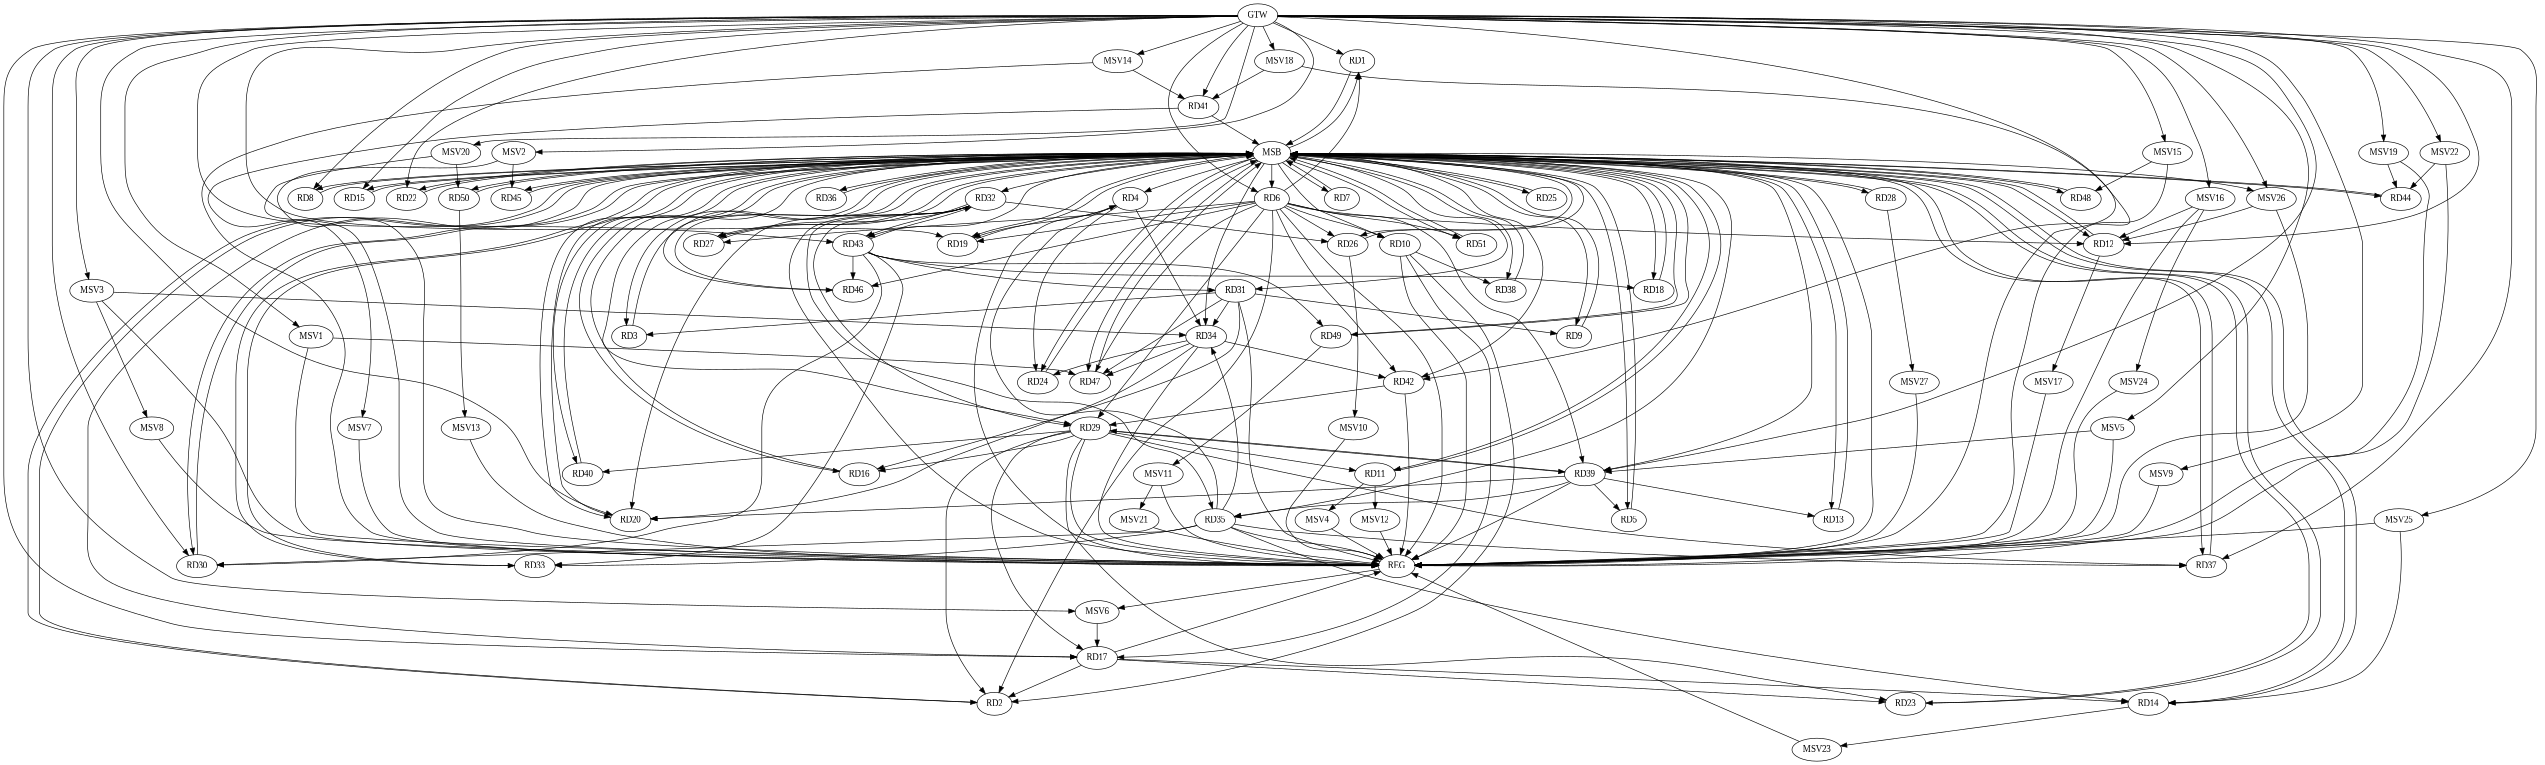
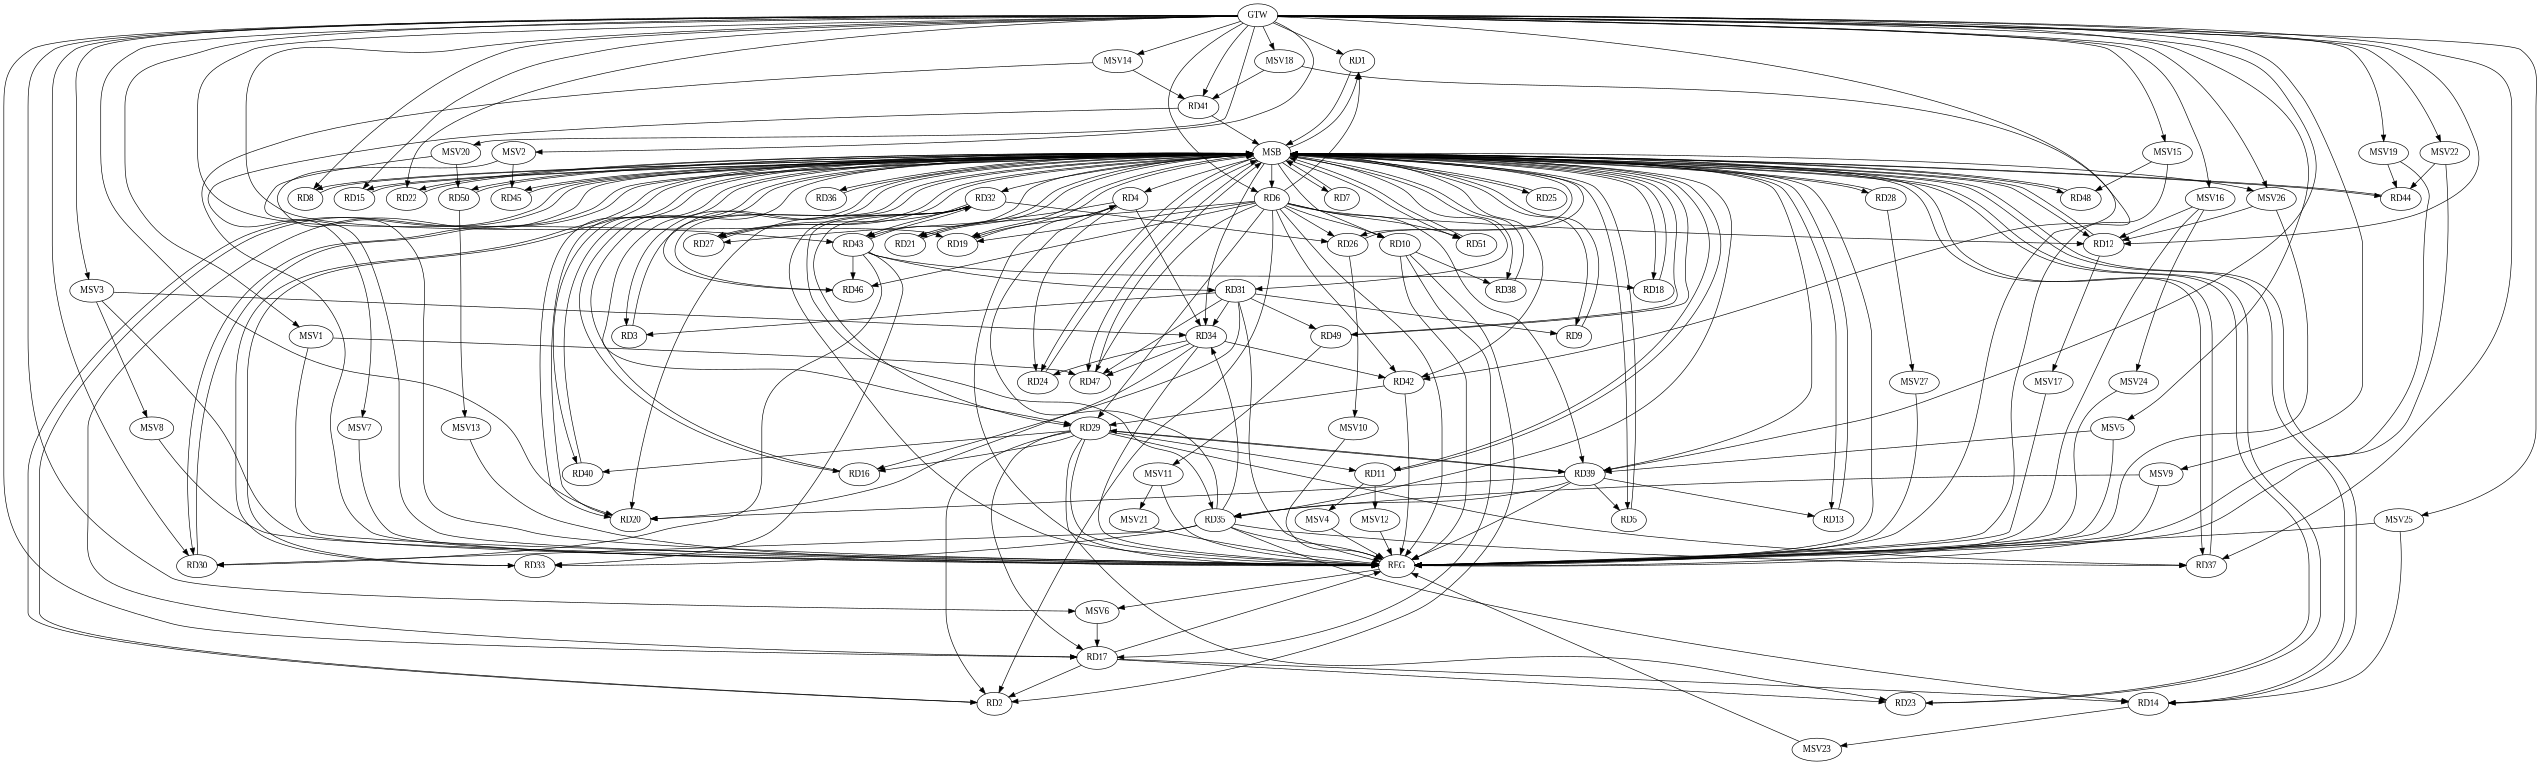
node "RD21": added
edge "RD43" -> "RD49": now "RD31" -> "RD49"
edge "MSV9" -> "RD35": added
